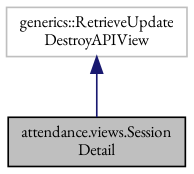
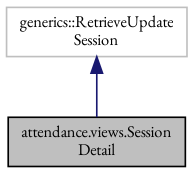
node "generics::RetrieveUpdate DestroyAPIView": label "generics::RetrieveUpdate DestroyAPIView" -> "generics::RetrieveUpdate Session"
